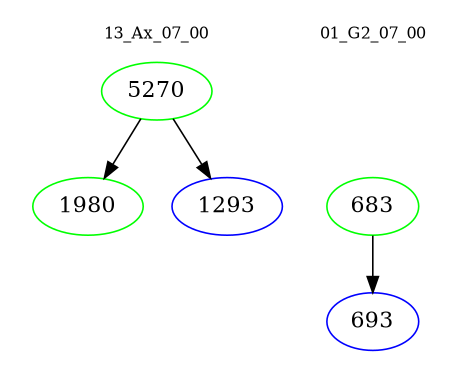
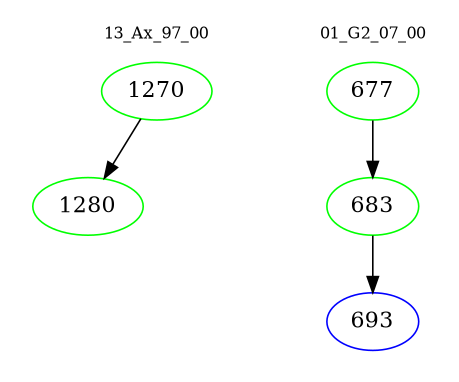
cluster "13_Ax_07_00": label "13_Ax_07_00" -> "13_Ax_97_00"
node "5270": label "5270" -> "1270"
node "677": added
node "1980": label "1980" -> "1280"
node "1293": removed
